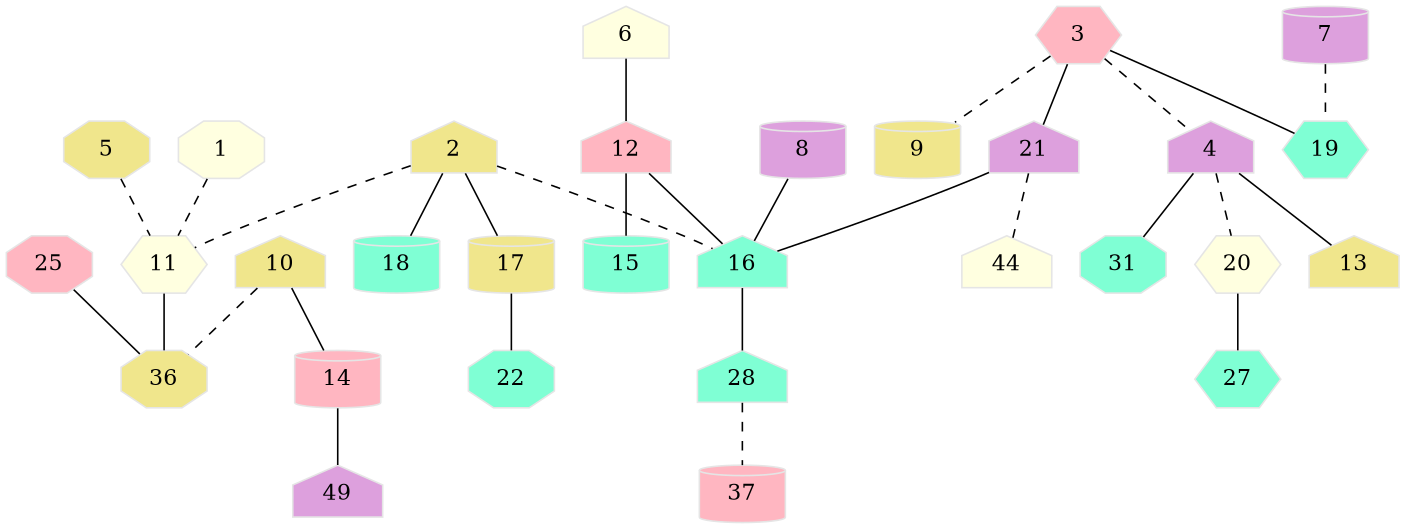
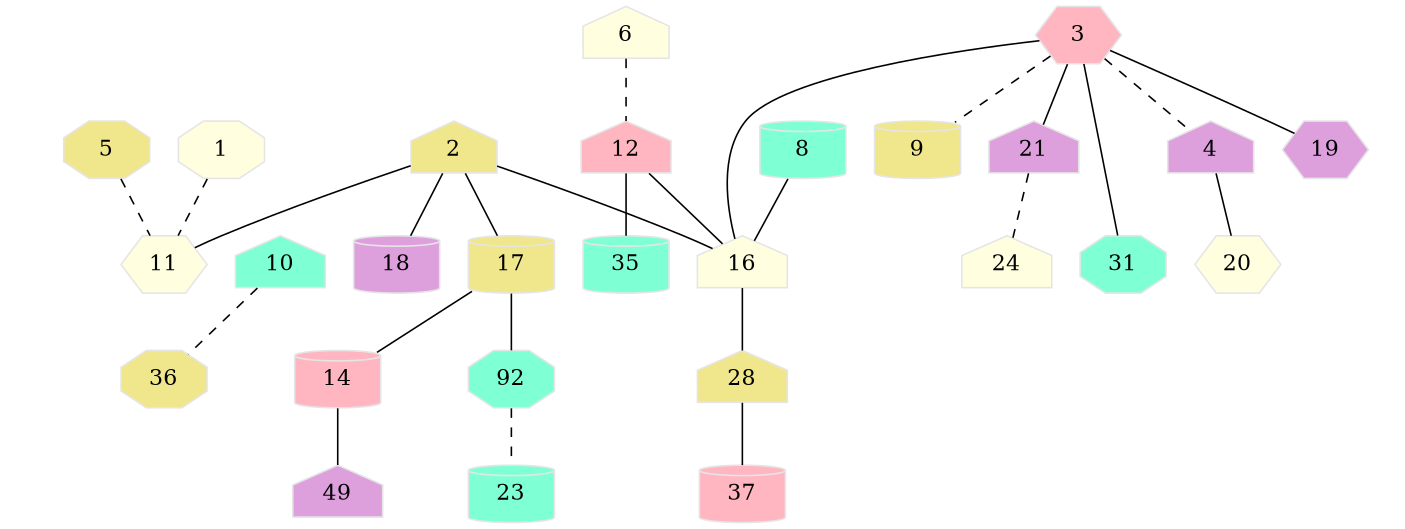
node "7": removed
edge "6" -- "12": style solid -> dashed
node "8": fillcolor plum -> aquamarine
node "19": fillcolor aquamarine -> plum
edge "2" -- "11": style dashed -> solid
edge "2" -- "16": style dashed -> solid
edge "4" -- "31": now "3" -- "31"
edge "4" -- "20": style dashed -> solid
edge "21" -- "16": now "3" -- "16"
node "25": removed
node "10": fillcolor khaki -> aquamarine
node "18": fillcolor aquamarine -> plum
node "15": label "15" -> "35"
node "16": fillcolor aquamarine -> lightyellow
node "44": label "44" -> "24"
node "13": removed
edge "10" -- "14": now "17" -- "14"
edge "11" -- "36": removed
node "22": label "22" -> "92"
node "28": fillcolor aquamarine -> khaki
node "27": removed
edge "28" -- "37": style dashed -> solid
node "23": added
